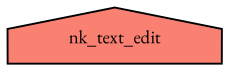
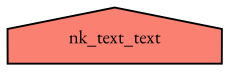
node "nk_text_edit": label "nk_text_edit" -> "nk_text_text"
